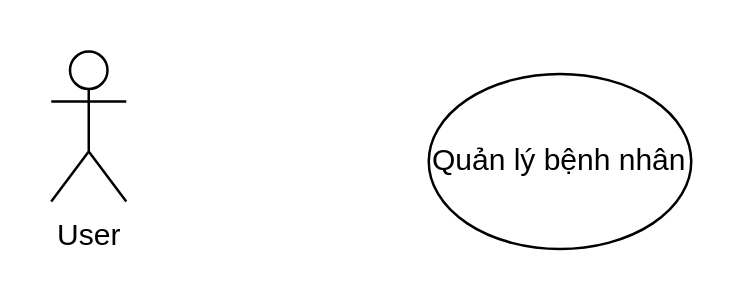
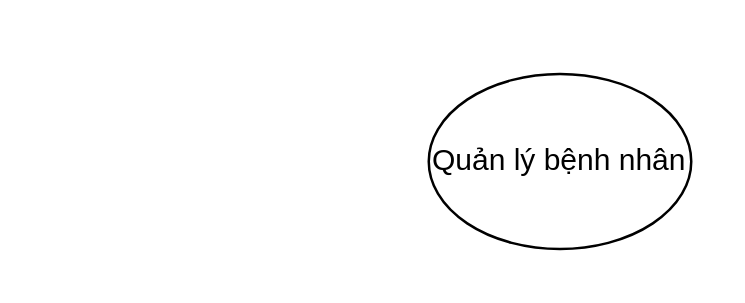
node "User": removed
